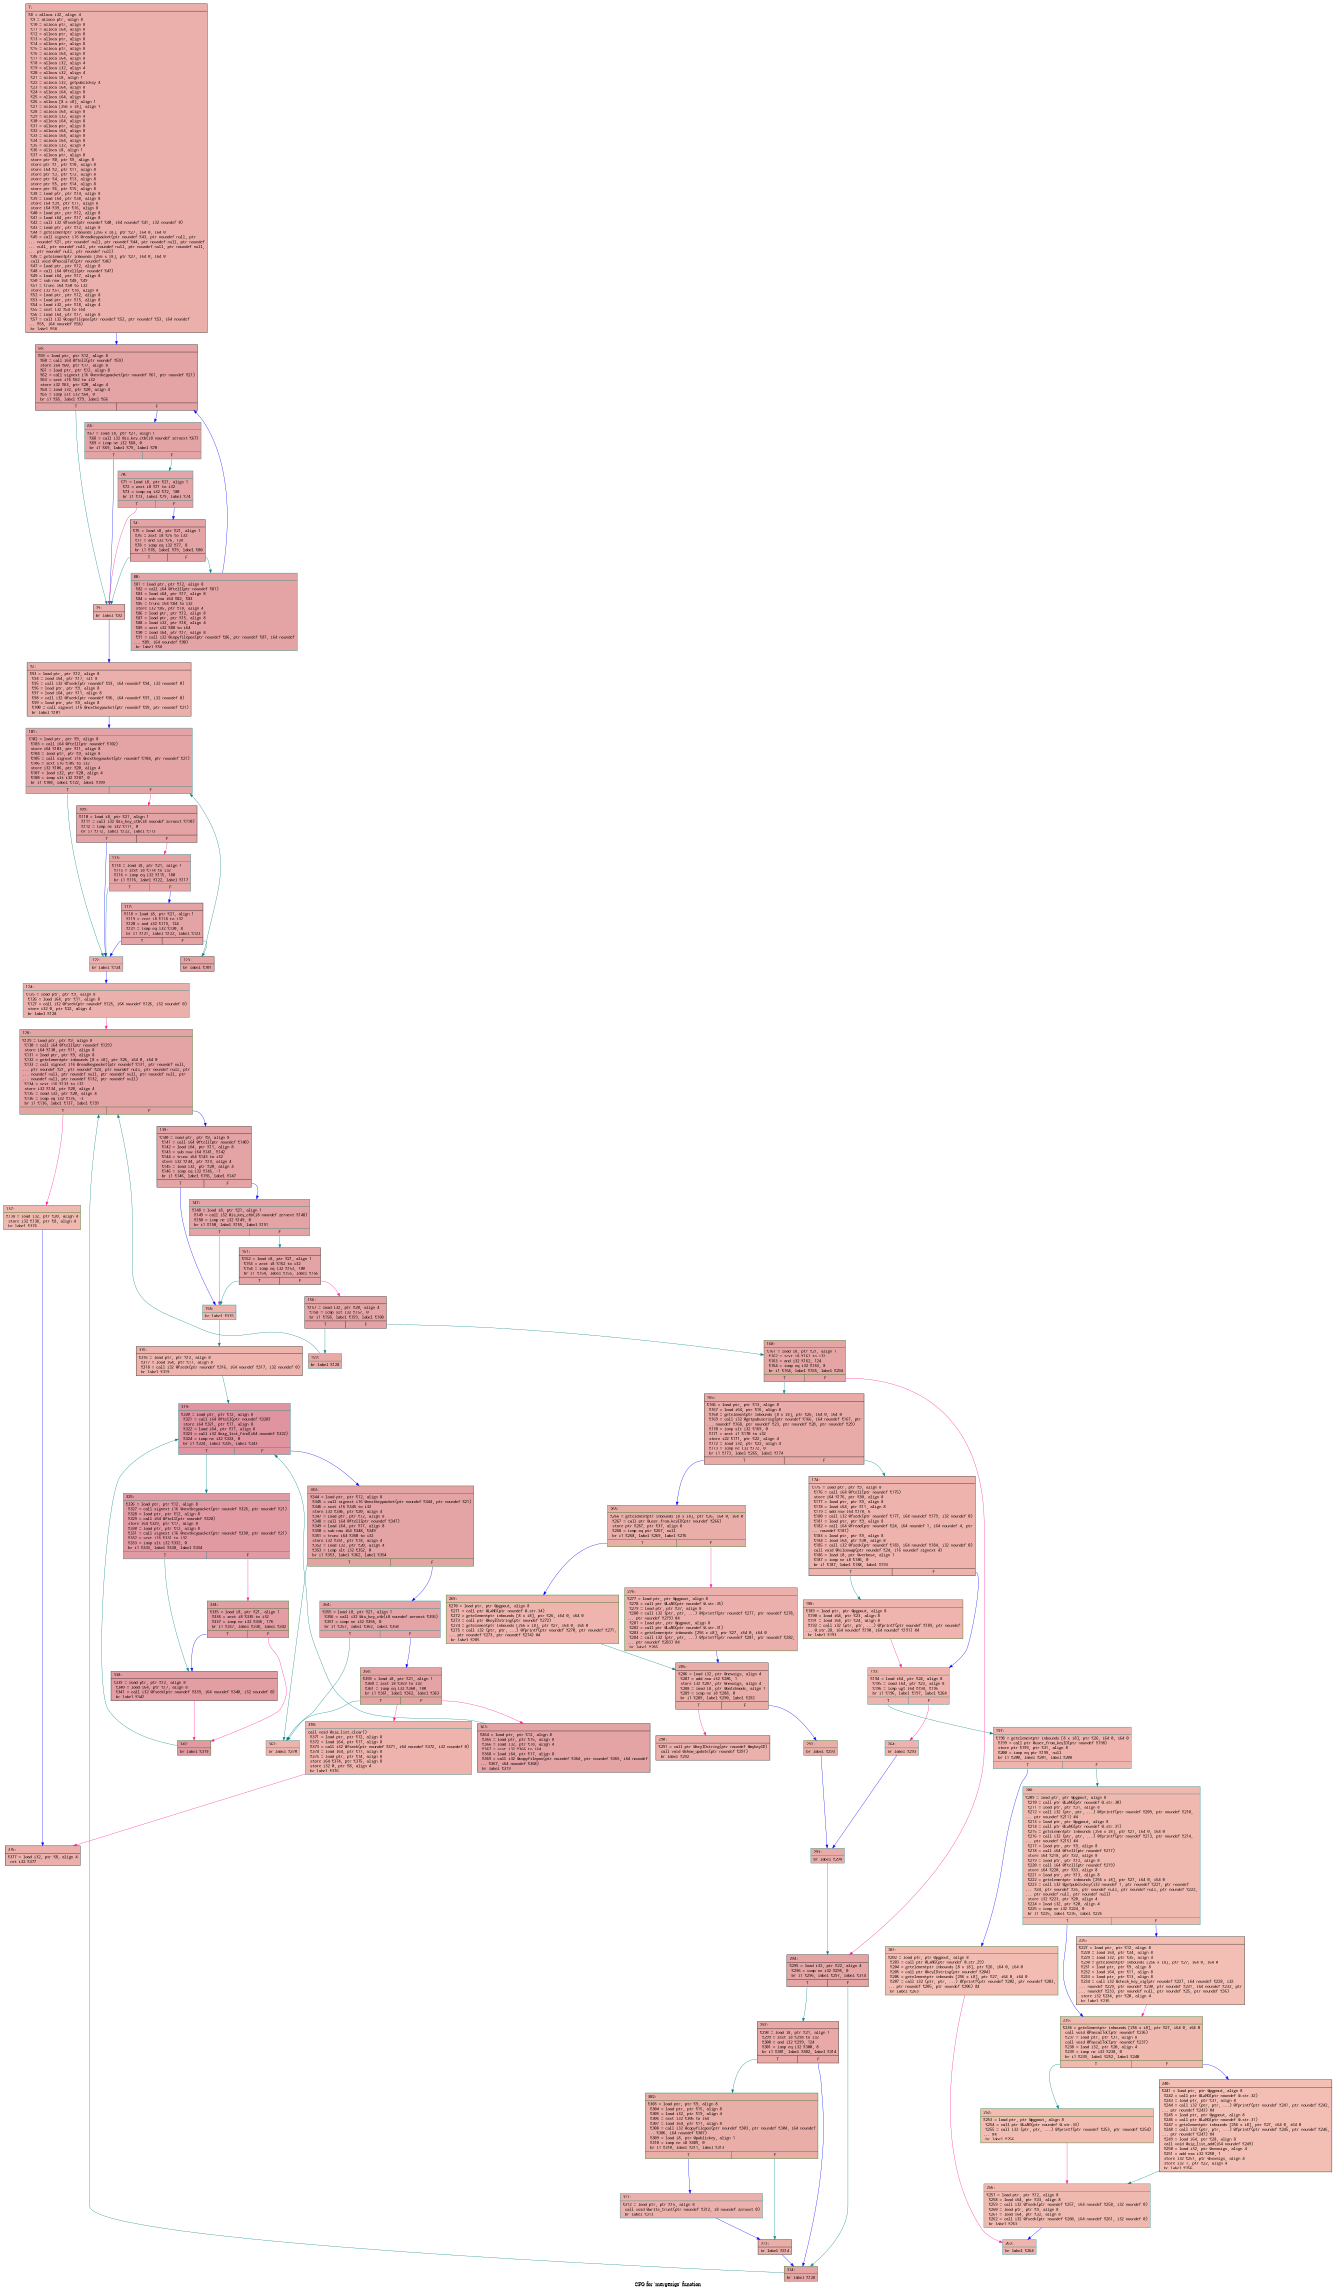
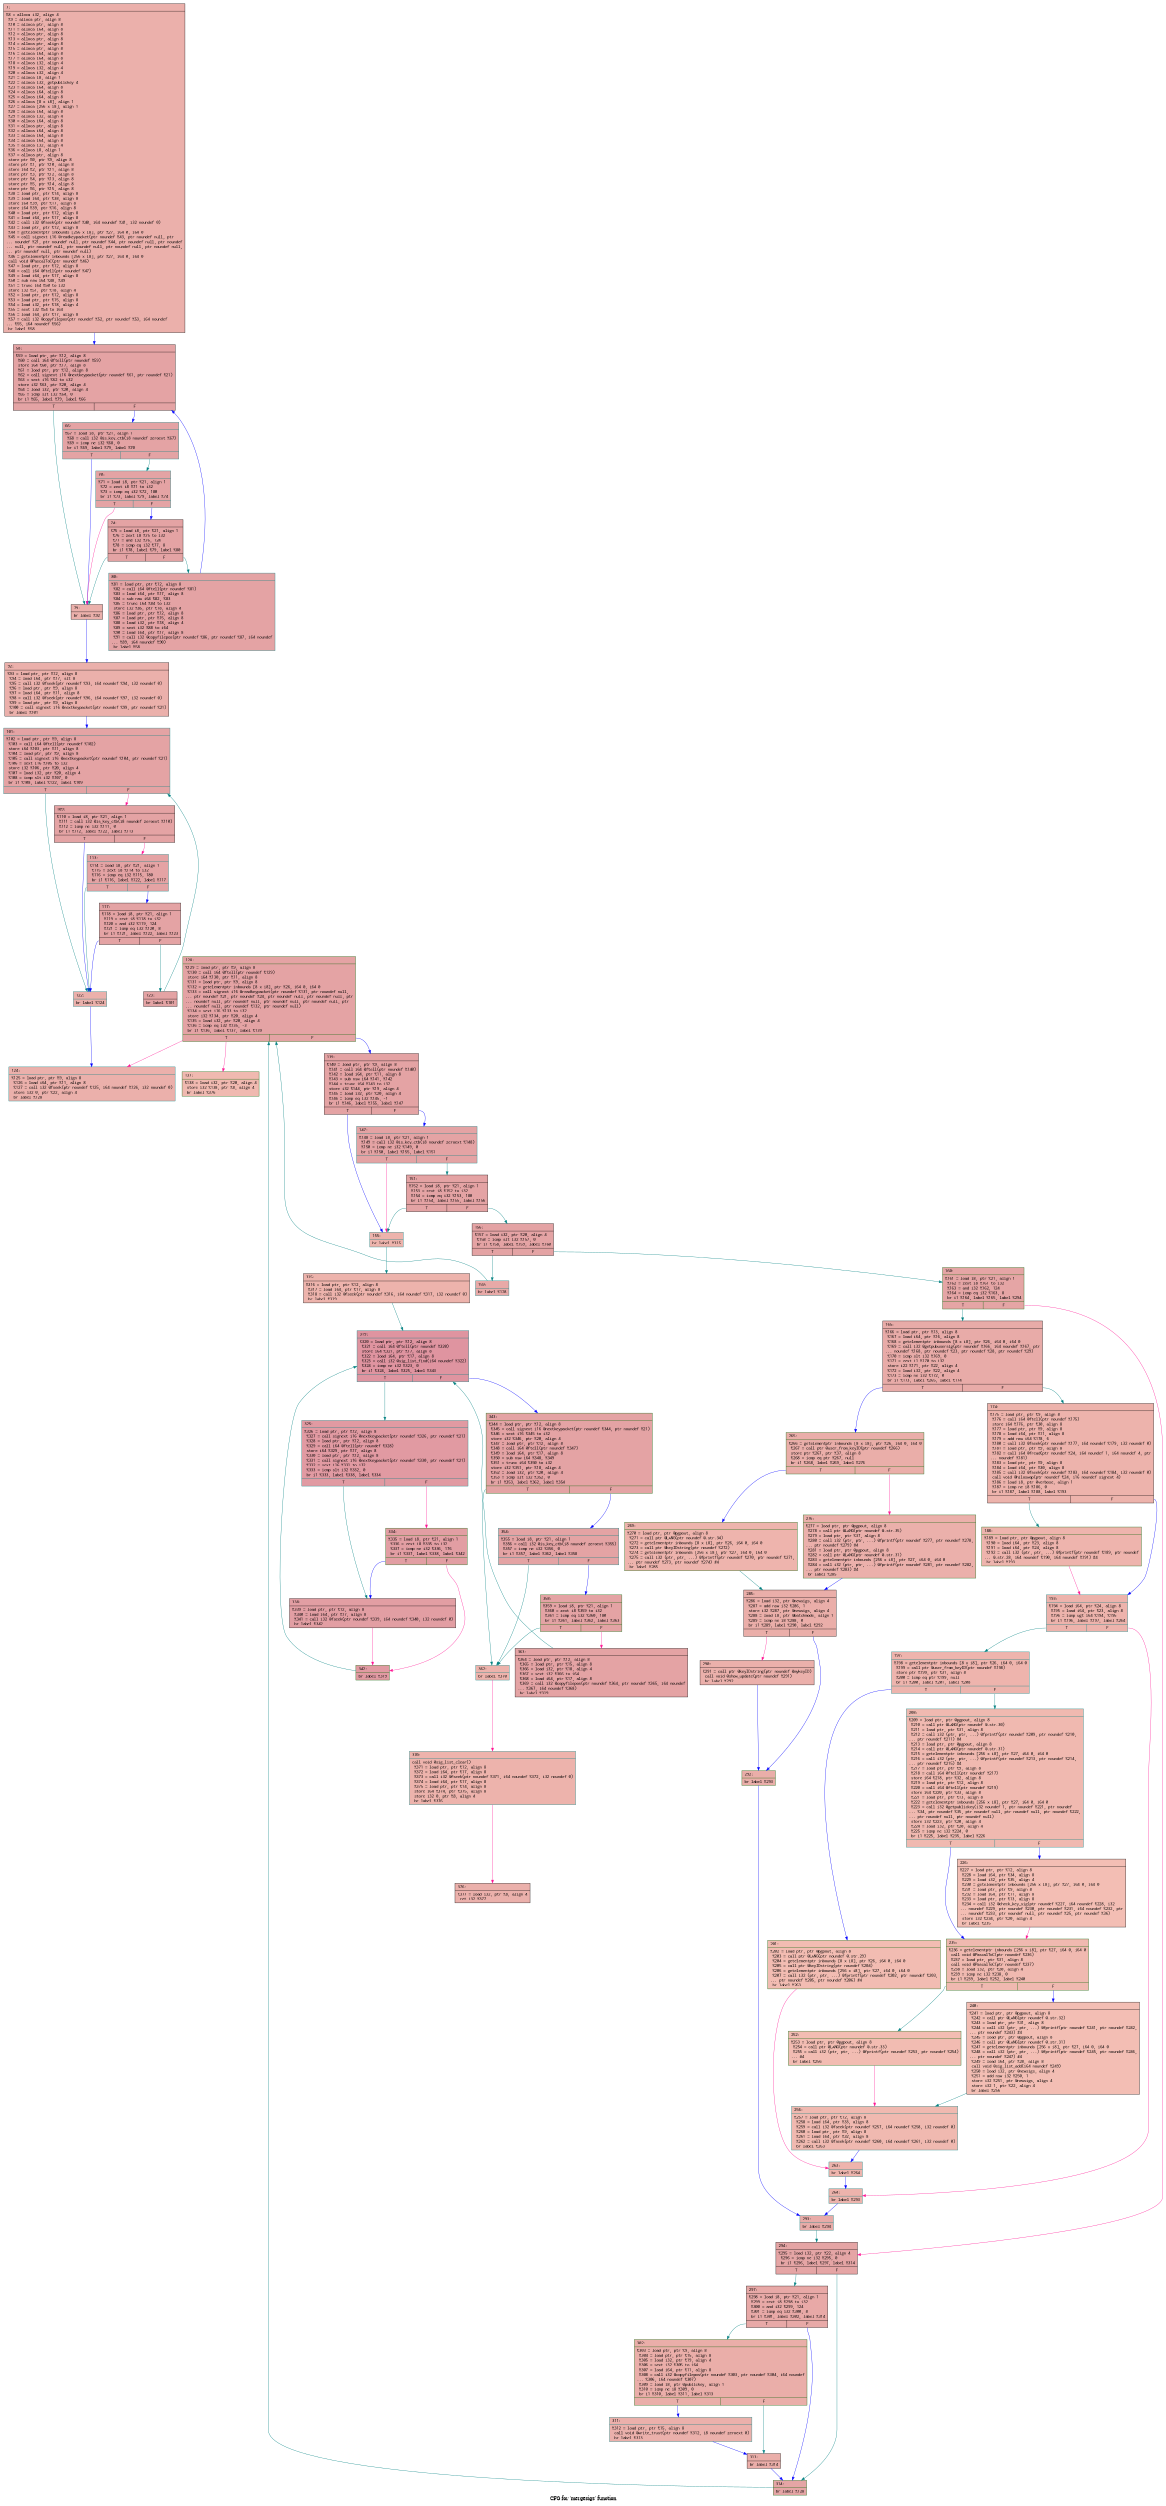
edge "124:" -> "128:": reversed
edge "151:" -> "156:": color deeppink -> teal
edge "137:" -> "376:": removed
edge "358:" -> "370:": now "362:" -> "370:"
edge "290:" -> "292:": added
edge "263:" -> "264:": added
